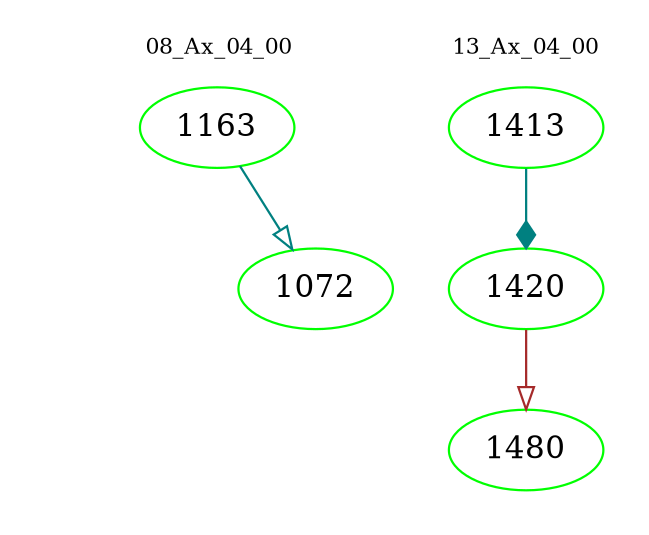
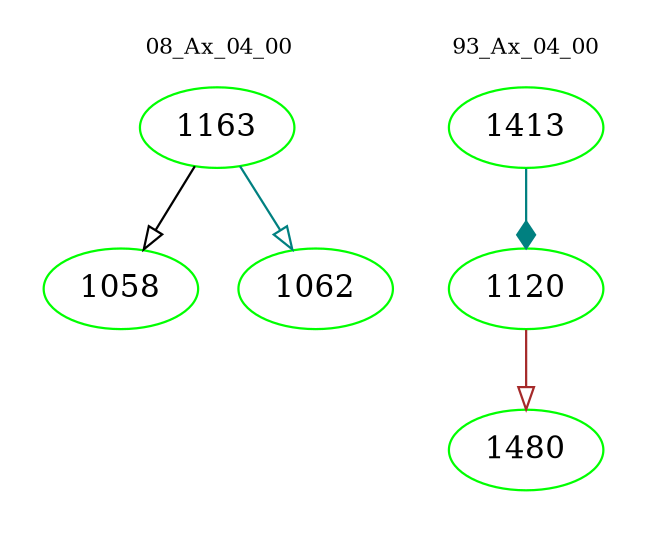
cluster "13_Ax_04_00": label "13_Ax_04_00" -> "93_Ax_04_00"
node "1058": added
node "1072": label "1072" -> "1062"
node "1420": label "1420" -> "1120"
